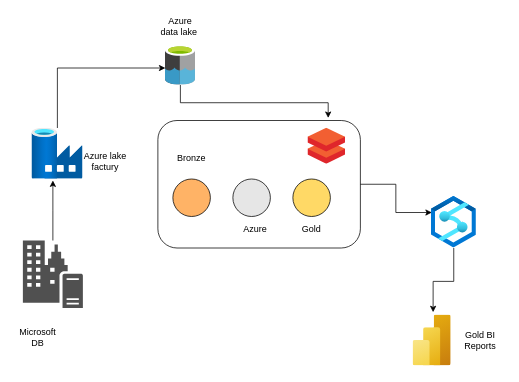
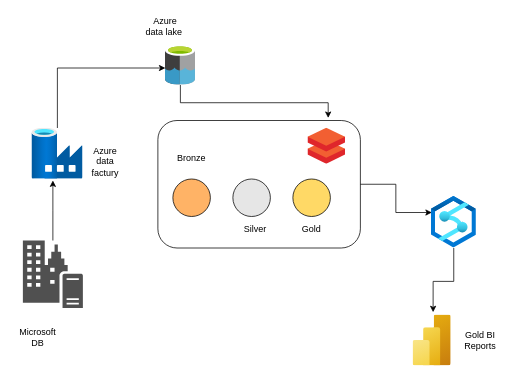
node "Azure data lake": moved (180, 27) -> (165, 27)
node "Azure lake factury": label "Azure lake factury" -> "Azure data factury"
node "Azure": label "Azure" -> "Silver"
